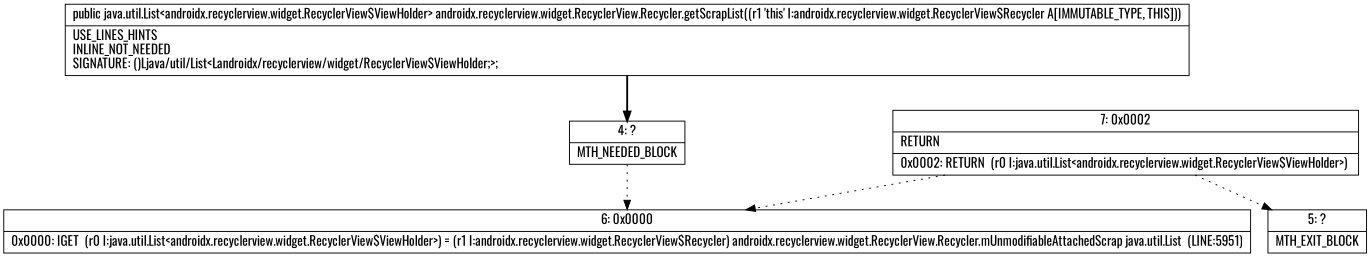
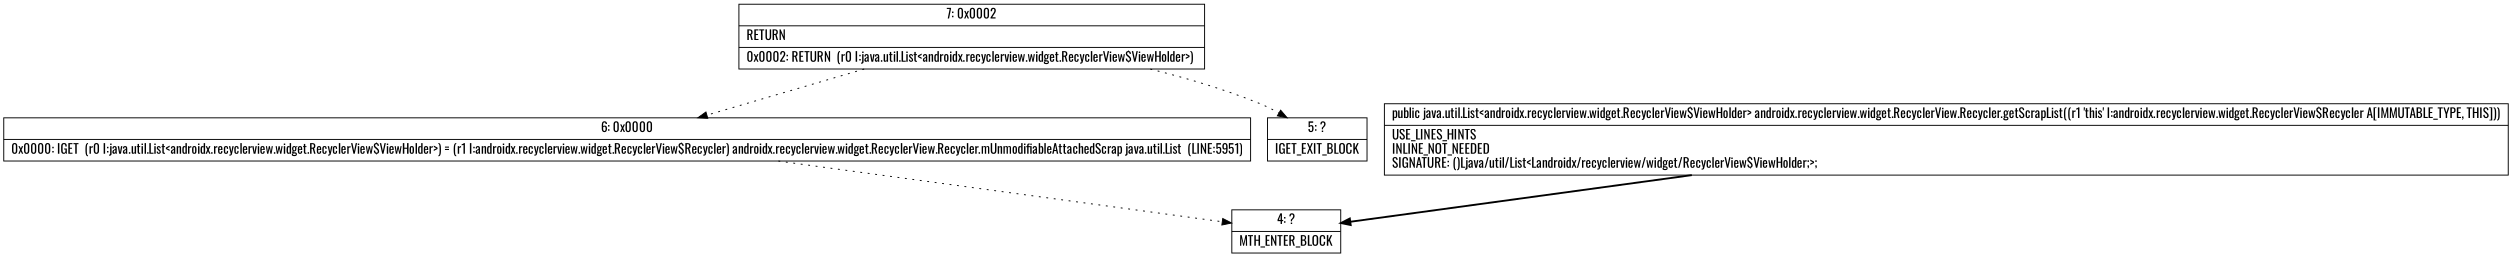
node "4: ?": text "MTH_NEEDED_BLOCK" -> "MTH_ENTER_BLOCK"
edge "4: ?" -> "6: 0x0000": reversed
node "5: ?": text "MTH_EXIT_BLOCK" -> "IGET_EXIT_BLOCK"
